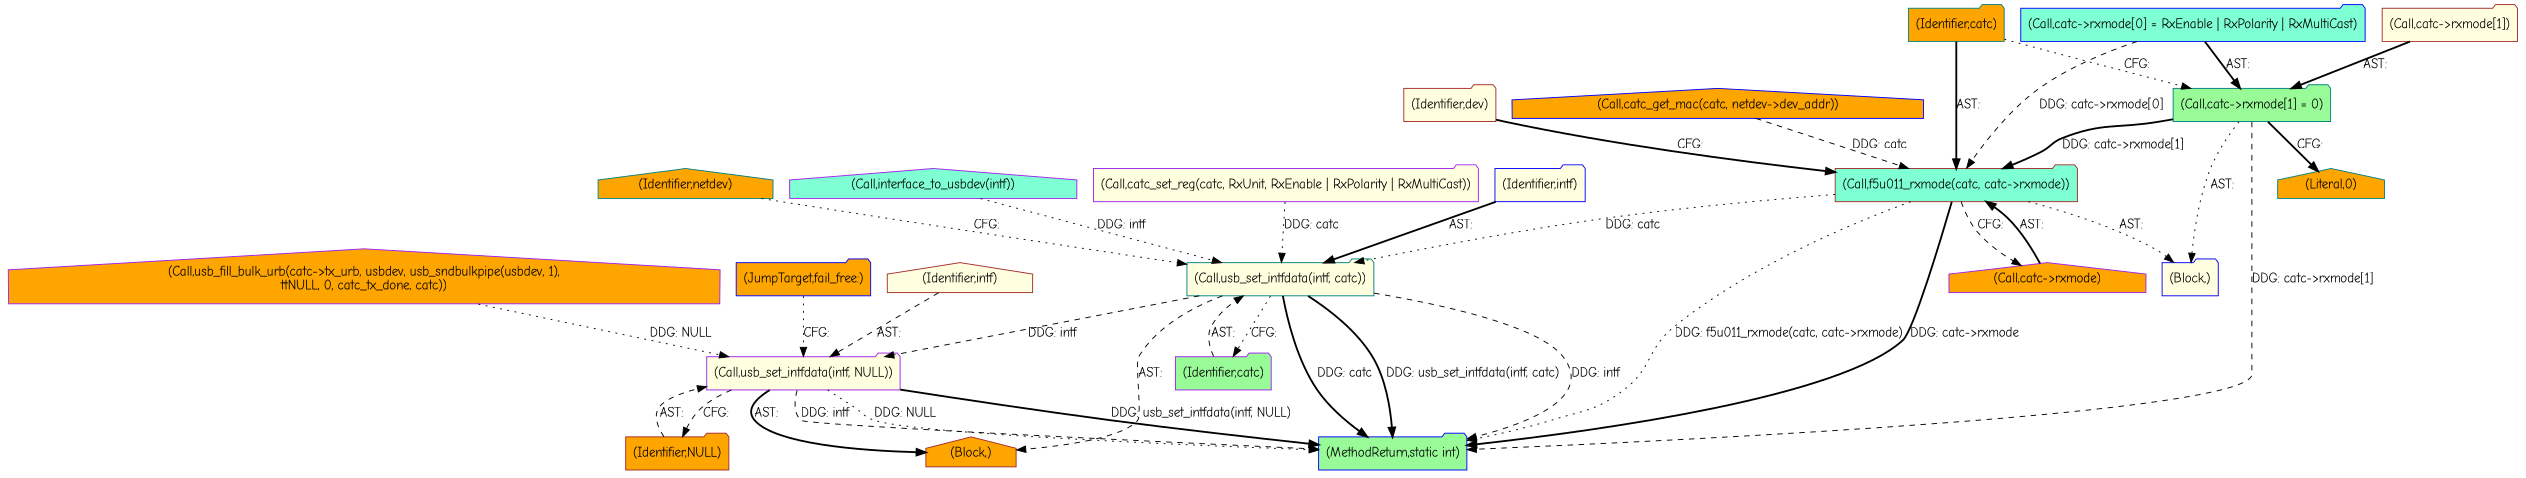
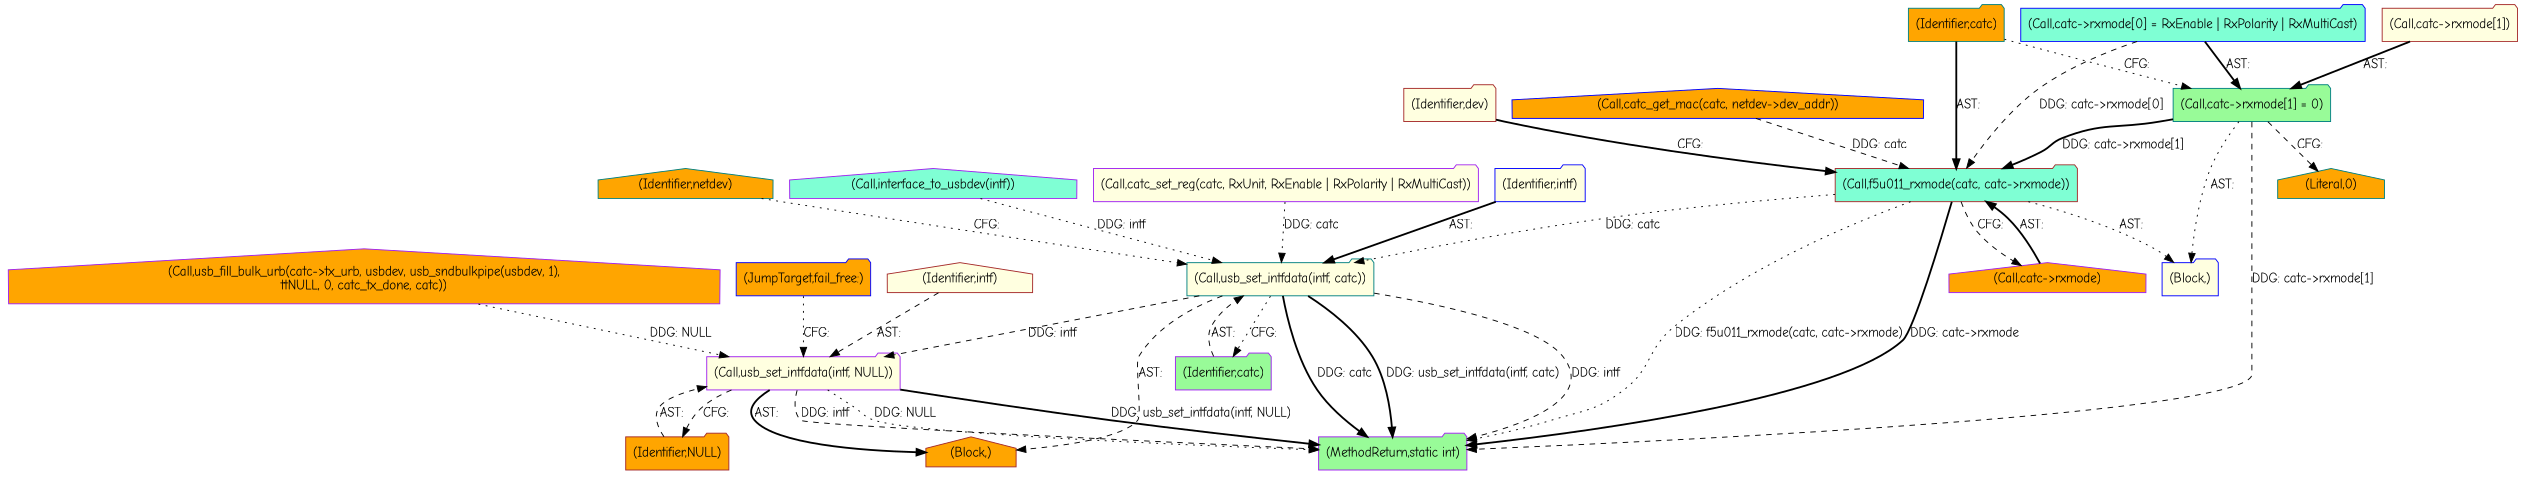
edge "(Call,catc->rxmode[1] = 0)" -> "(Literal,0)": style bold -> dashed
node "(MethodReturn,static int)": color blue -> purple
